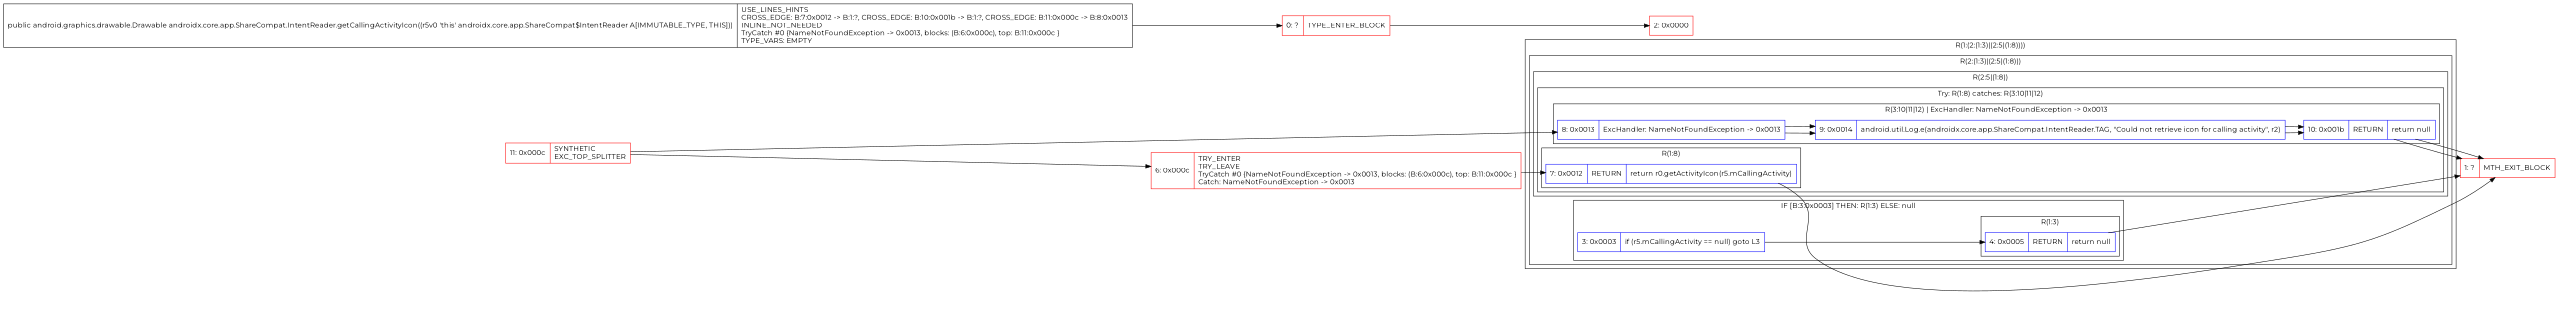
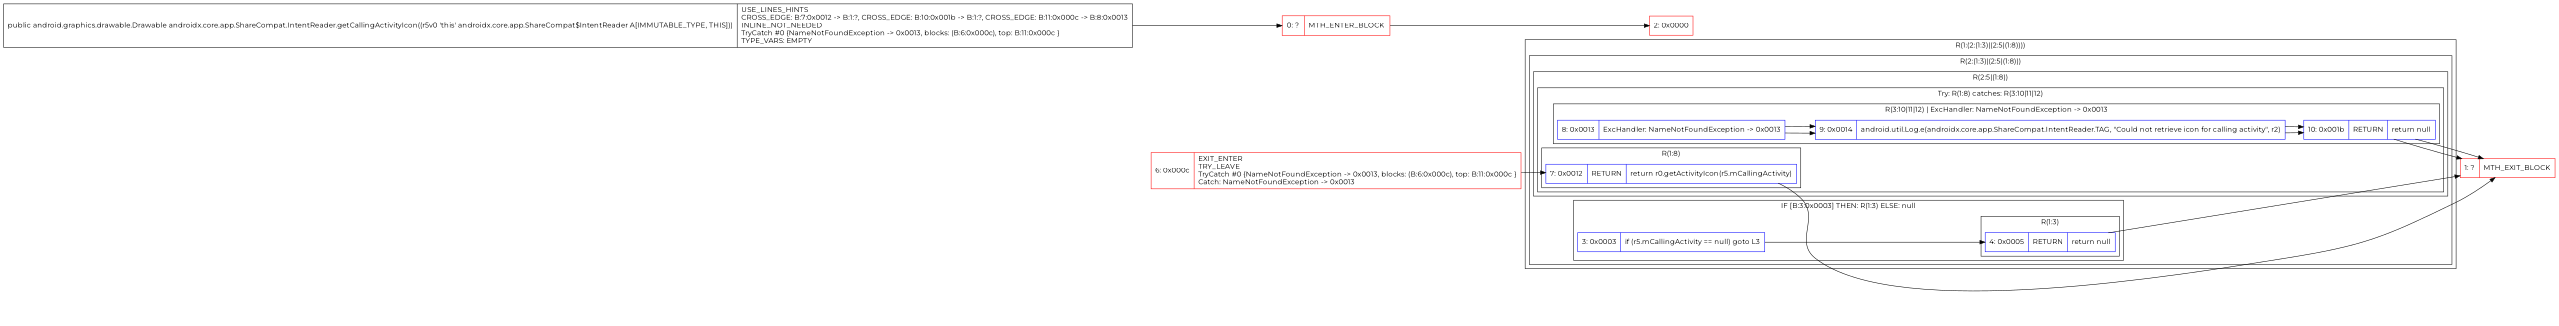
node "0: ?": text "TYPE_ENTER_BLOCK" -> "MTH_ENTER_BLOCK"
node "11: 0x000c": removed
node "6: 0x000c": text "TRY_ENTER" -> "EXIT_ENTER"
